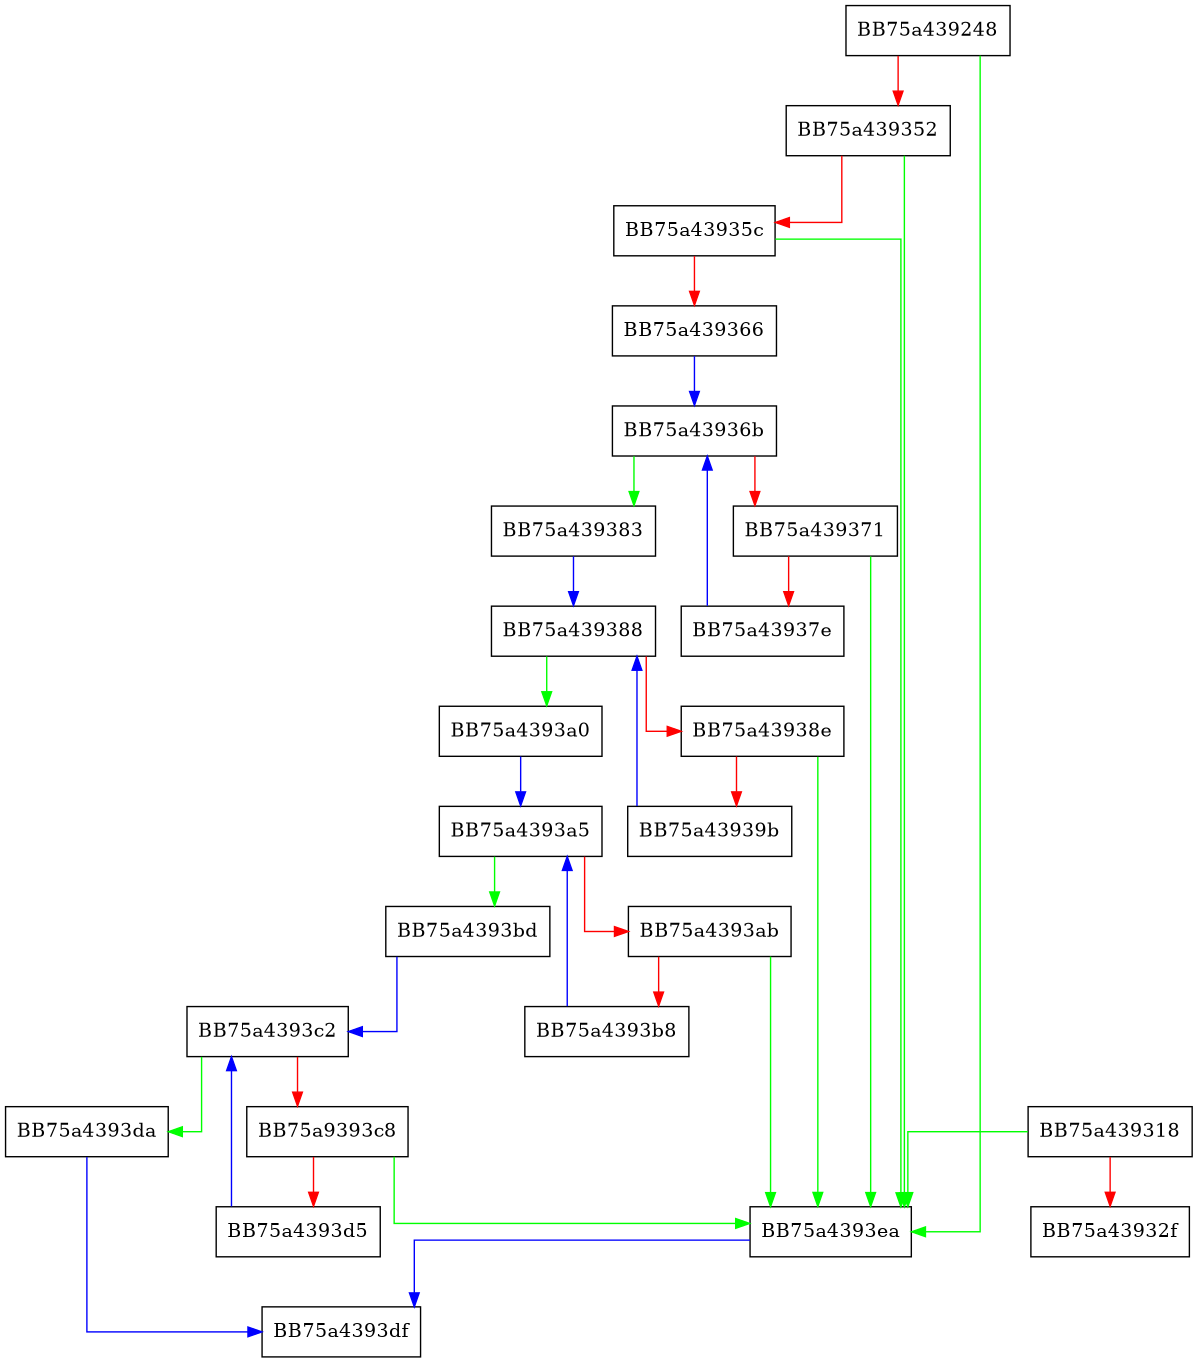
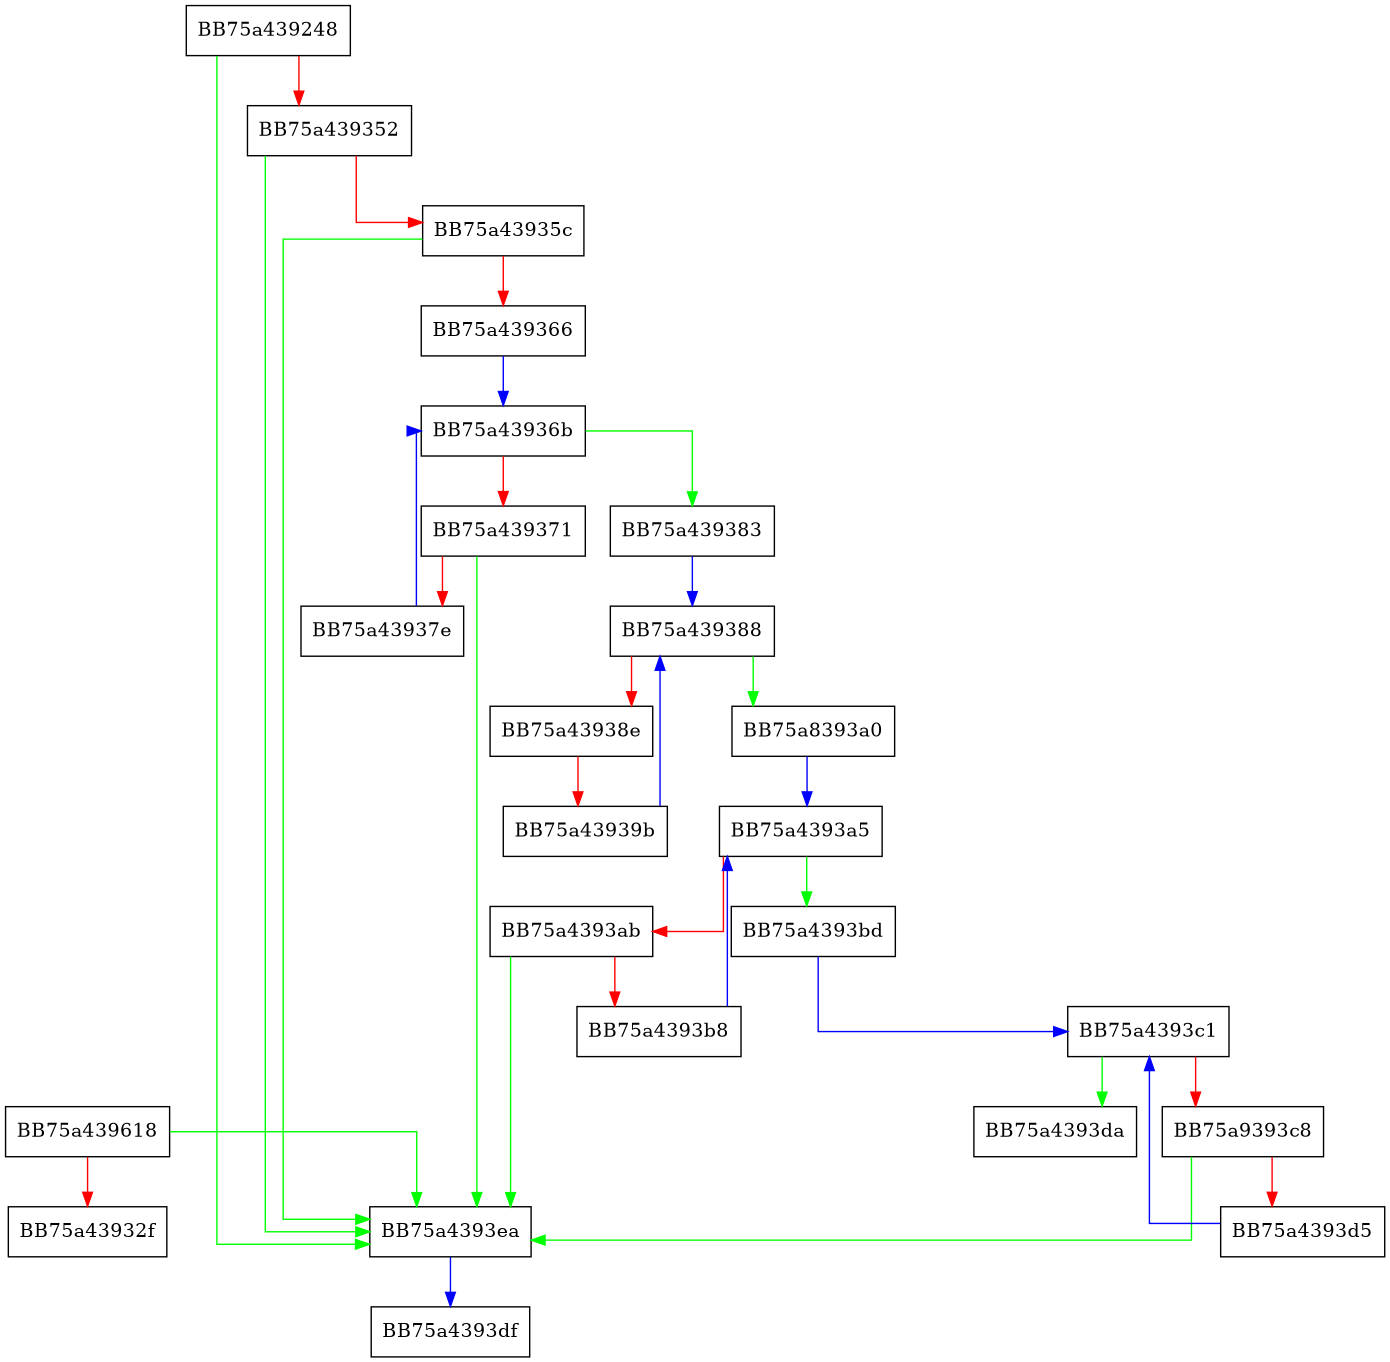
node "BB75a4393a0": label "BB75a4393a0" -> "BB75a8393a0"
edge "BB75a43938e" -> "BB75a4393ea": removed
node "BB75a4393c2": label "BB75a4393c2" -> "BB75a4393c1"
node "BB75a439318": label "BB75a439318" -> "BB75a439618"
edge "BB75a4393da" -> "BB75a4393df": removed
